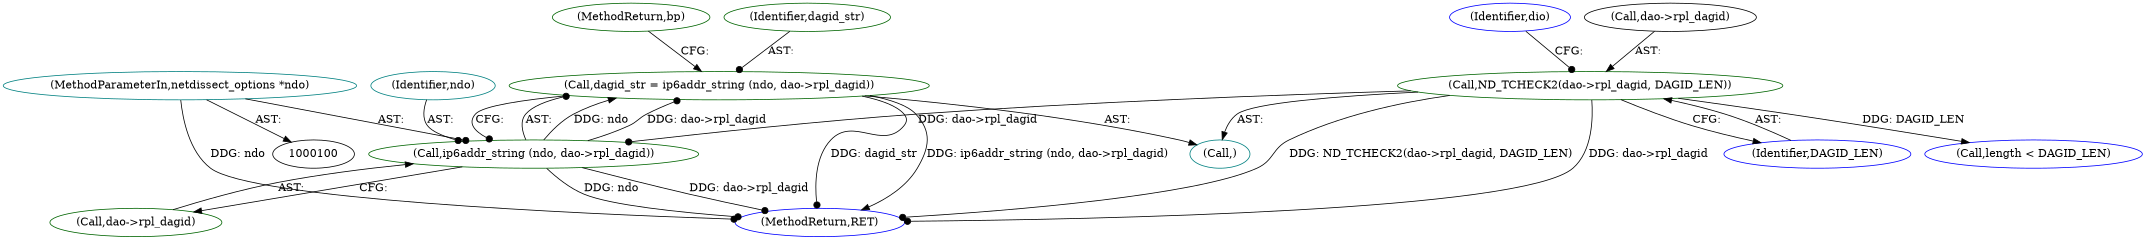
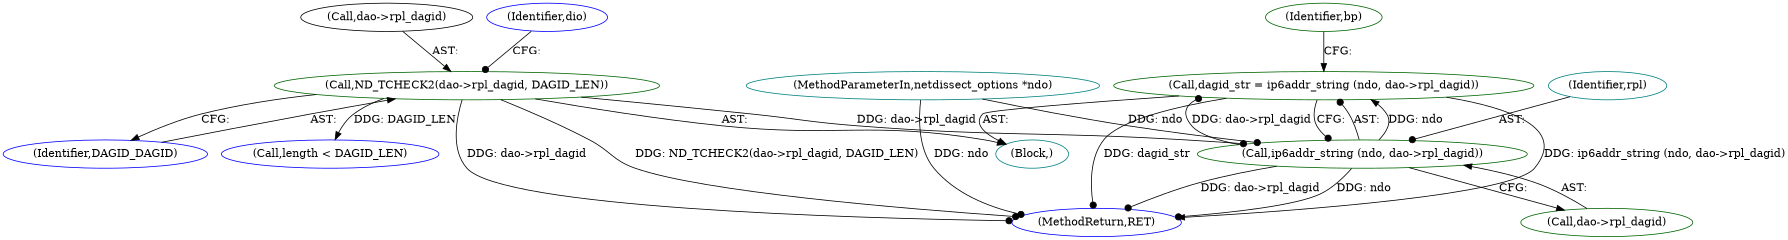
node "(MethodReturn,bp)": label "(MethodReturn,bp)" -> "(Identifier,bp)"
node "(Identifier,dagid_str)": removed
node "(Identifier,ndo)": label "(Identifier,ndo)" -> "(Identifier,rpl)"
edge "(MethodParameterIn,netdissect_options *ndo)" -> "(Call,ip6addr_string (ndo, dao->rpl_dagid))": label "AST: " -> "DDG: ndo"
node "1000100": removed
node "(Call,)": label "(Call,)" -> "(Block,)"
node "(Identifier,DAGID_LEN)": label "(Identifier,DAGID_LEN)" -> "(Identifier,DAGID_DAGID)"
